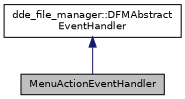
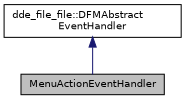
node "dde_file_manager::DFMAbstract EventHandler": label "dde_file_manager::DFMAbstract EventHandler" -> "dde_file_file::DFMAbstract EventHandler"
